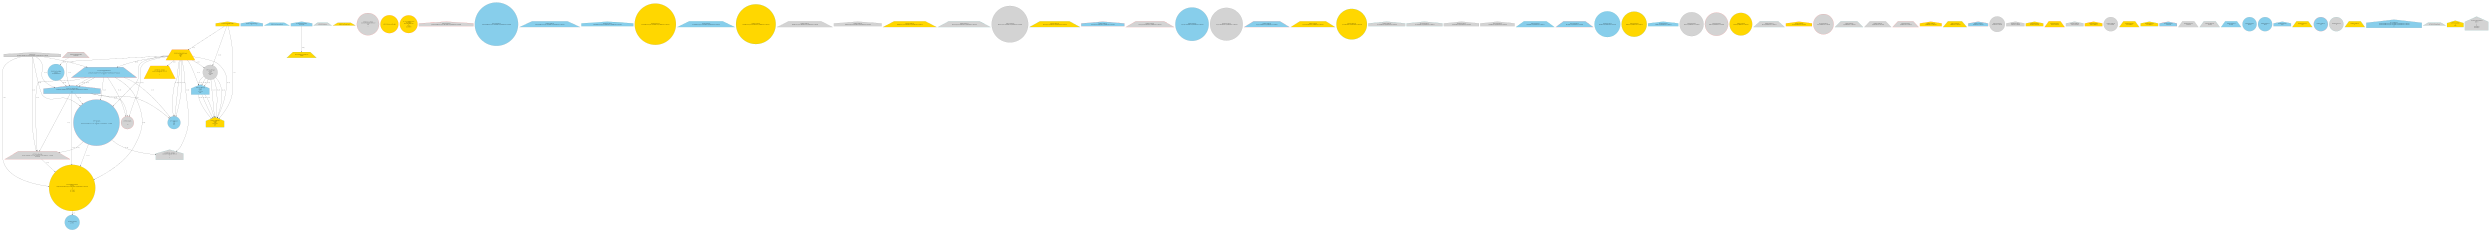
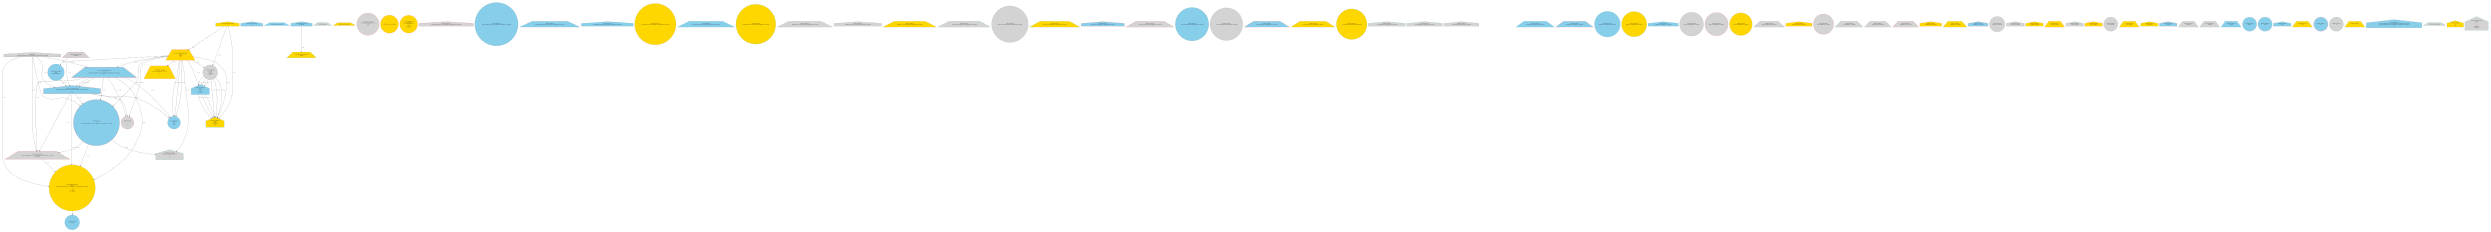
node "4216836.CharNextA c72e8cefbb0e7765569bf4ba416777cd2a4ead": removed
